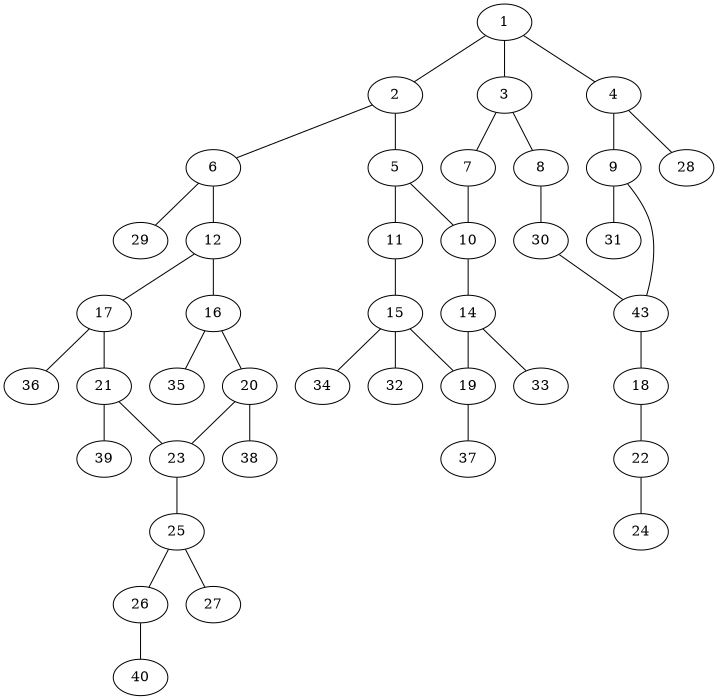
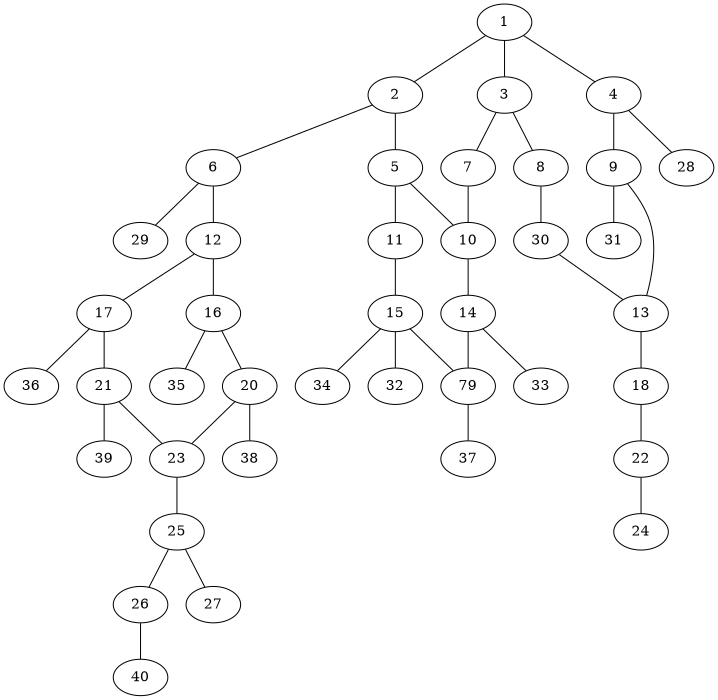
node "43": label "43" -> "13"
node "19": label "19" -> "79"
